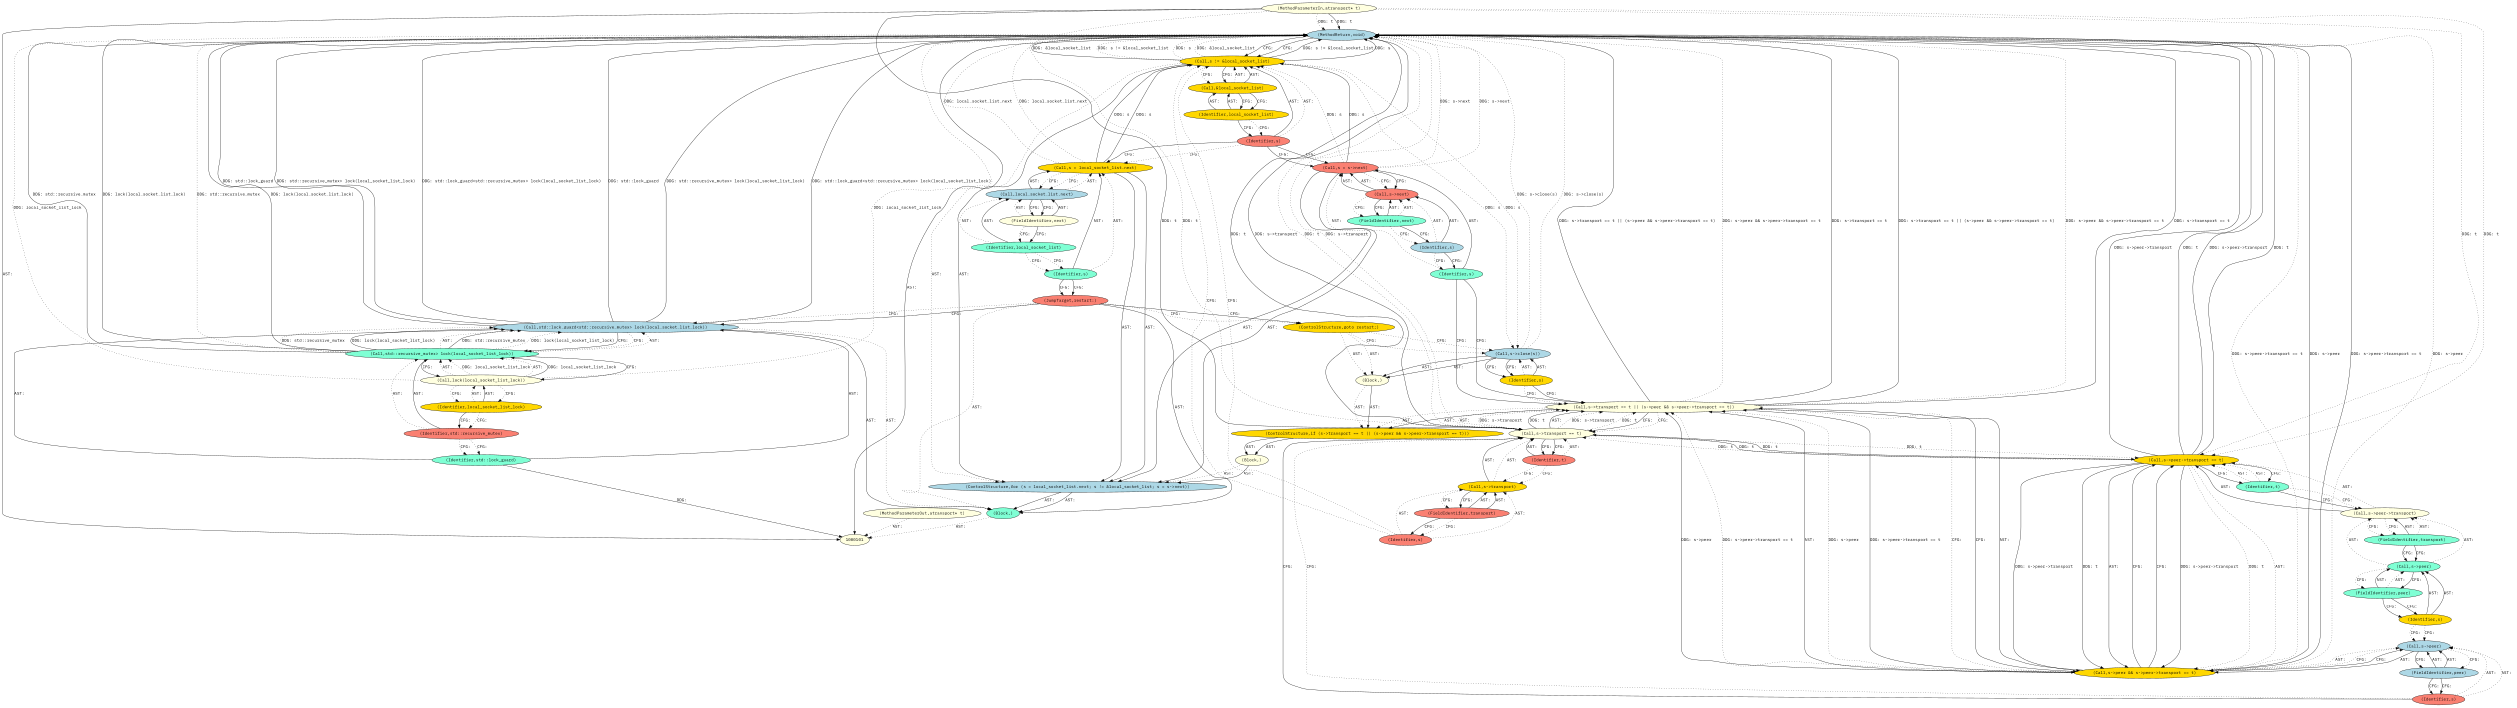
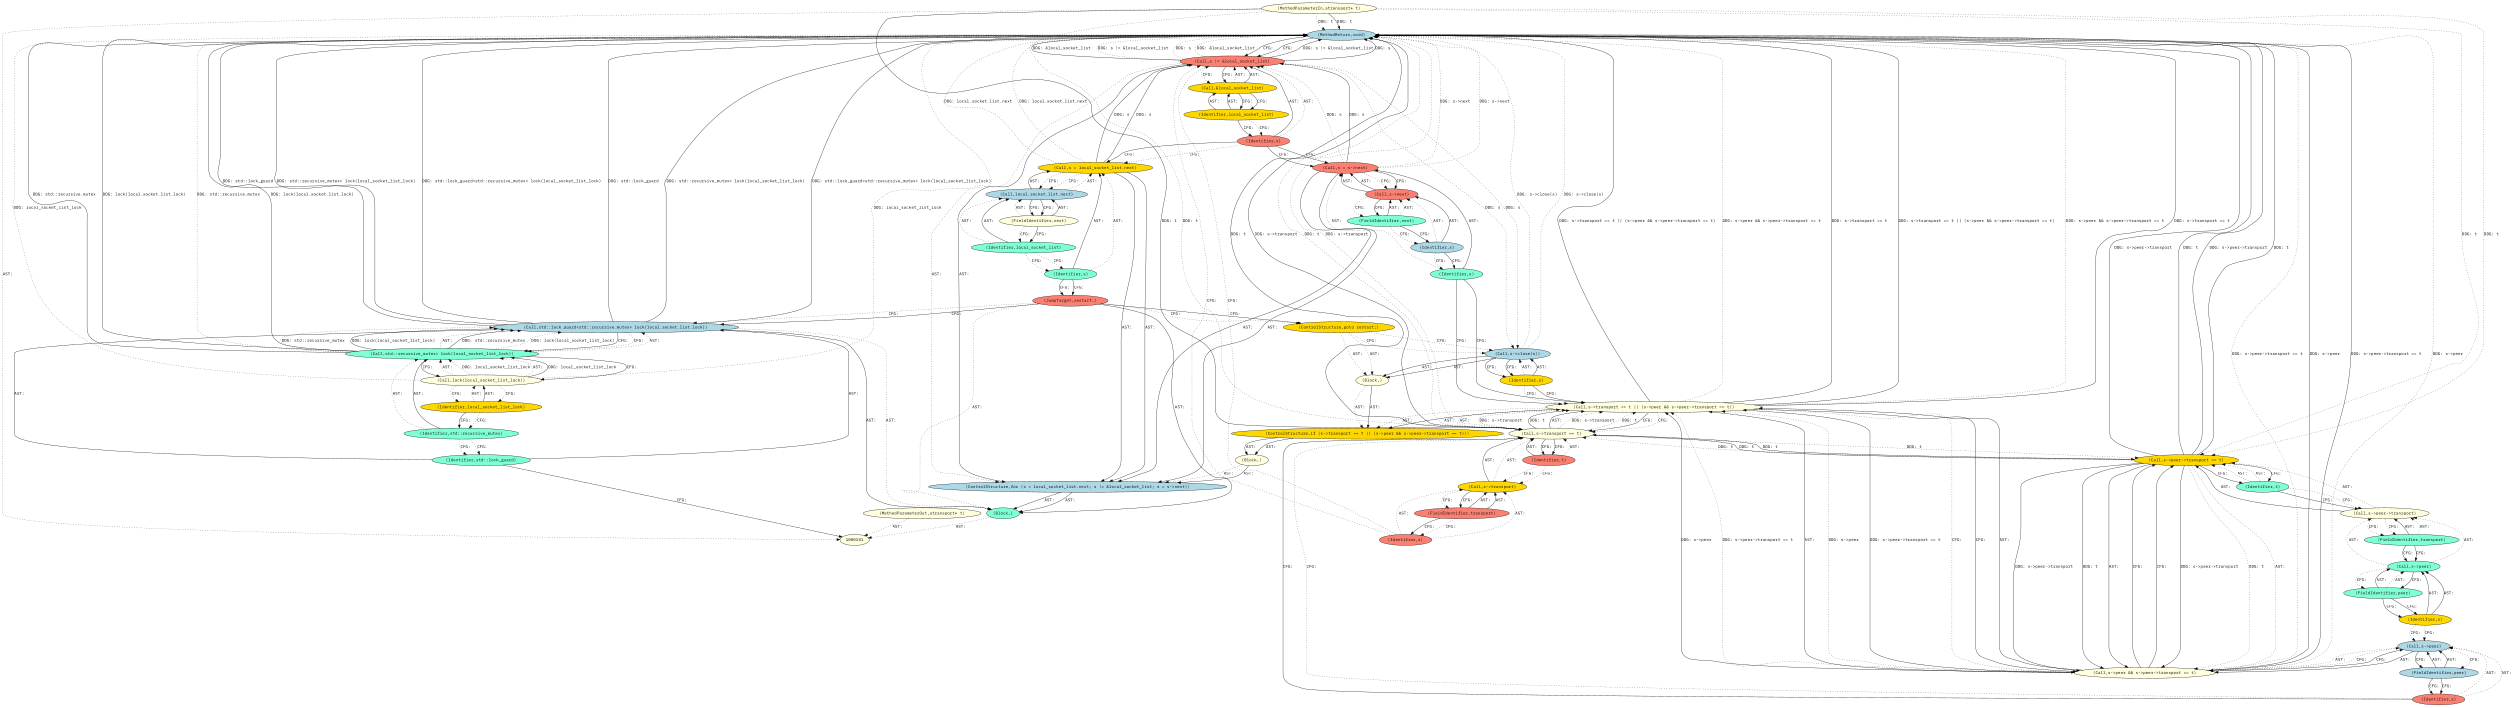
node "(Call,s != &local_socket_list)": fillcolor gold -> salmon
edge "(MethodParameterIn,atransport* t)" -> "1000101": style solid -> dotted
edge "(MethodReturn,void)" -> "1000101": removed, label "AST:"
node "(Identifier,std::recursive_mutex)": fillcolor salmon -> aquamarine
edge "(Identifier,std::lock_guard)" -> "1000101": label "DDG: " -> "CFG: "
node "(Call,s->peer && s->peer->transport == t)": fillcolor gold -> lightyellow
